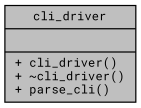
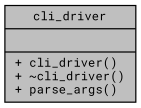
node "cli_driver": text "+ parse_cli()" -> "+ parse_args()"
